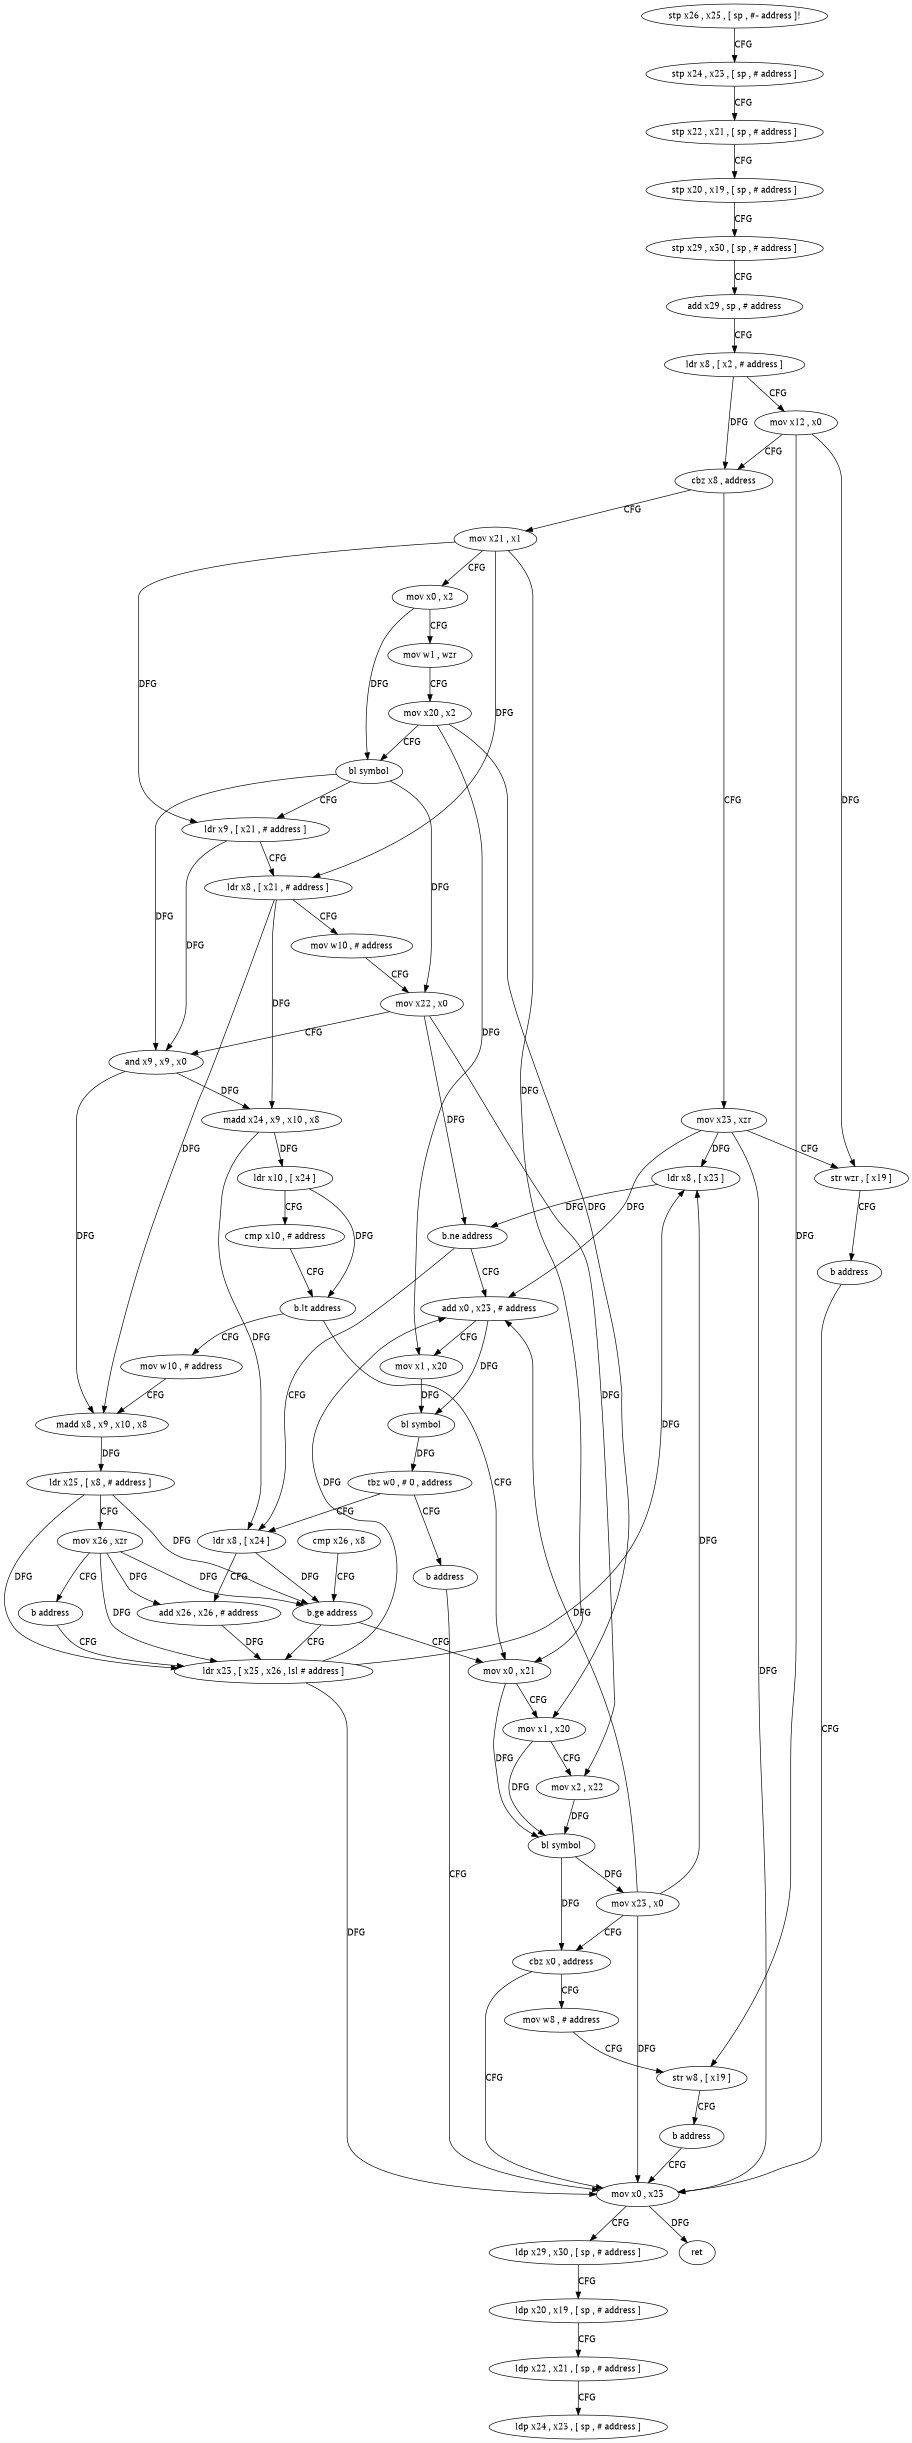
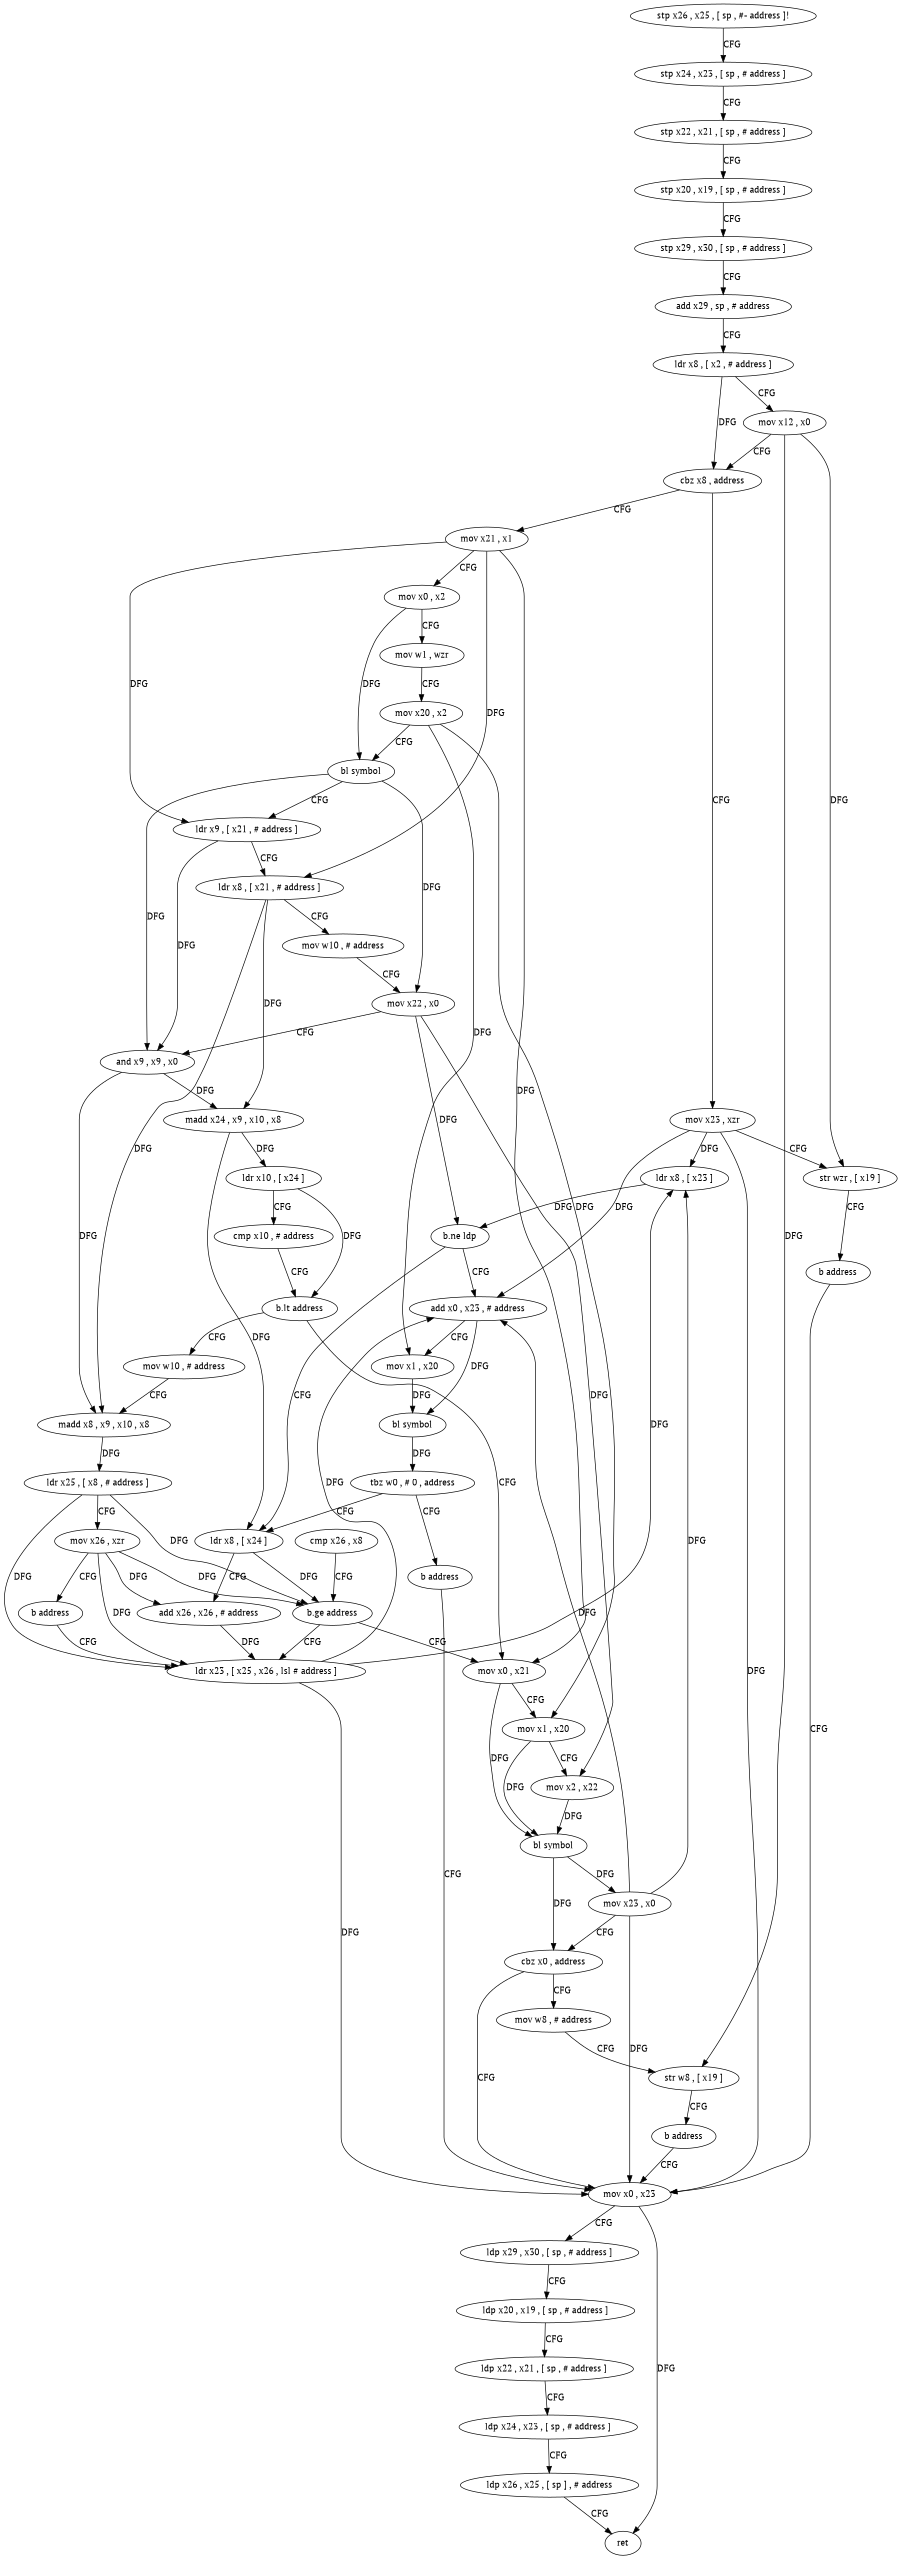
node "b.ne address": label "b.ne address" -> "b.ne ldp"
node "ldp x26 , x25 , [ sp ] , # address": added
